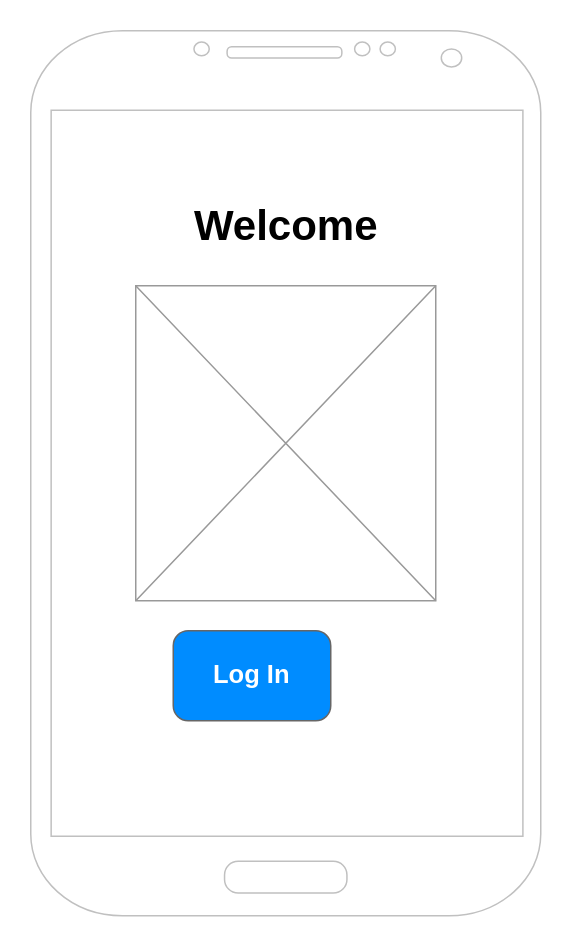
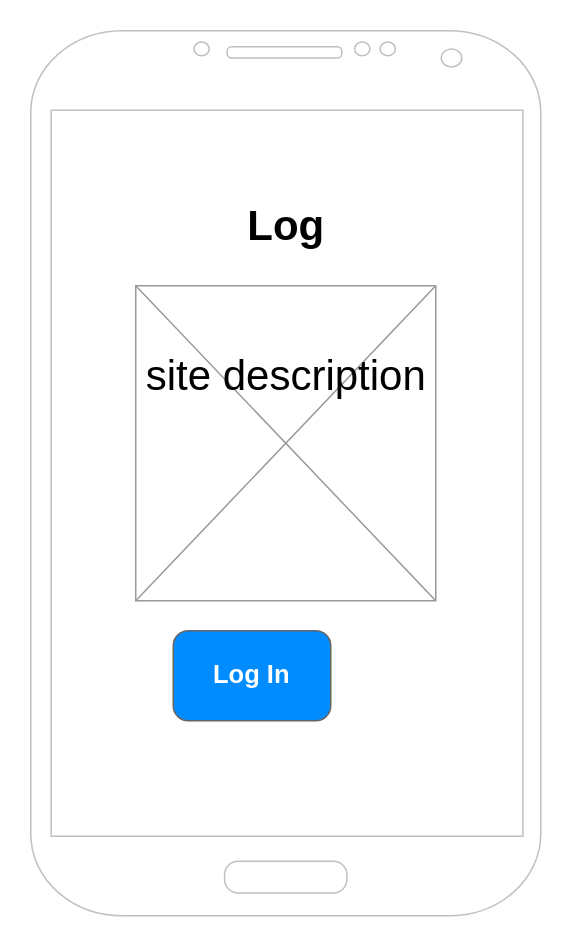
node "Welcome": label "Welcome" -> "Log"
node "site description": added
